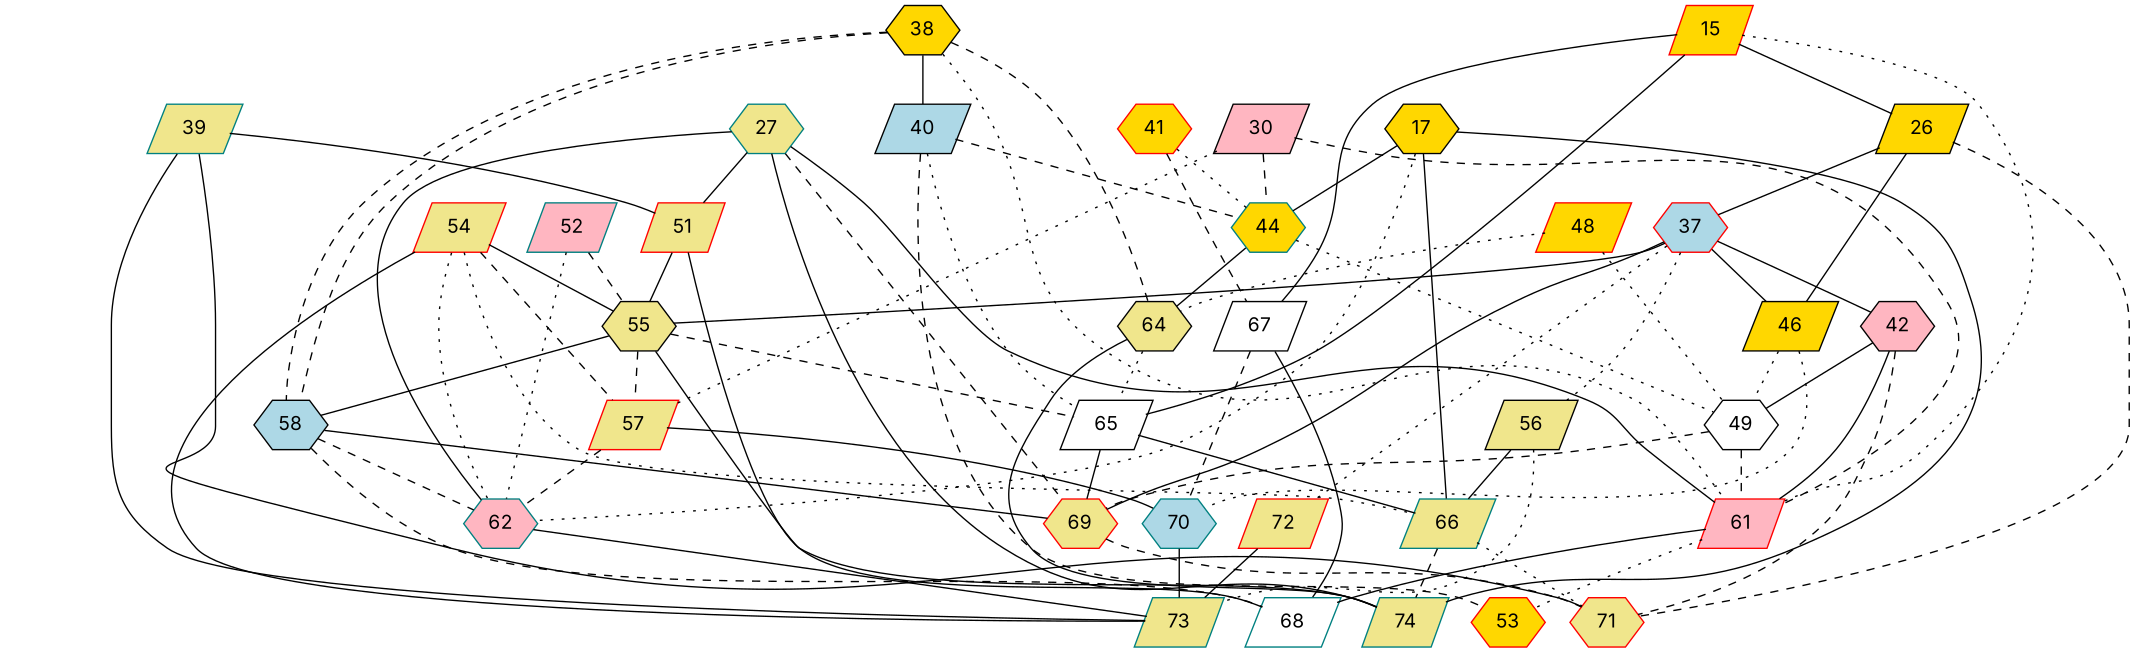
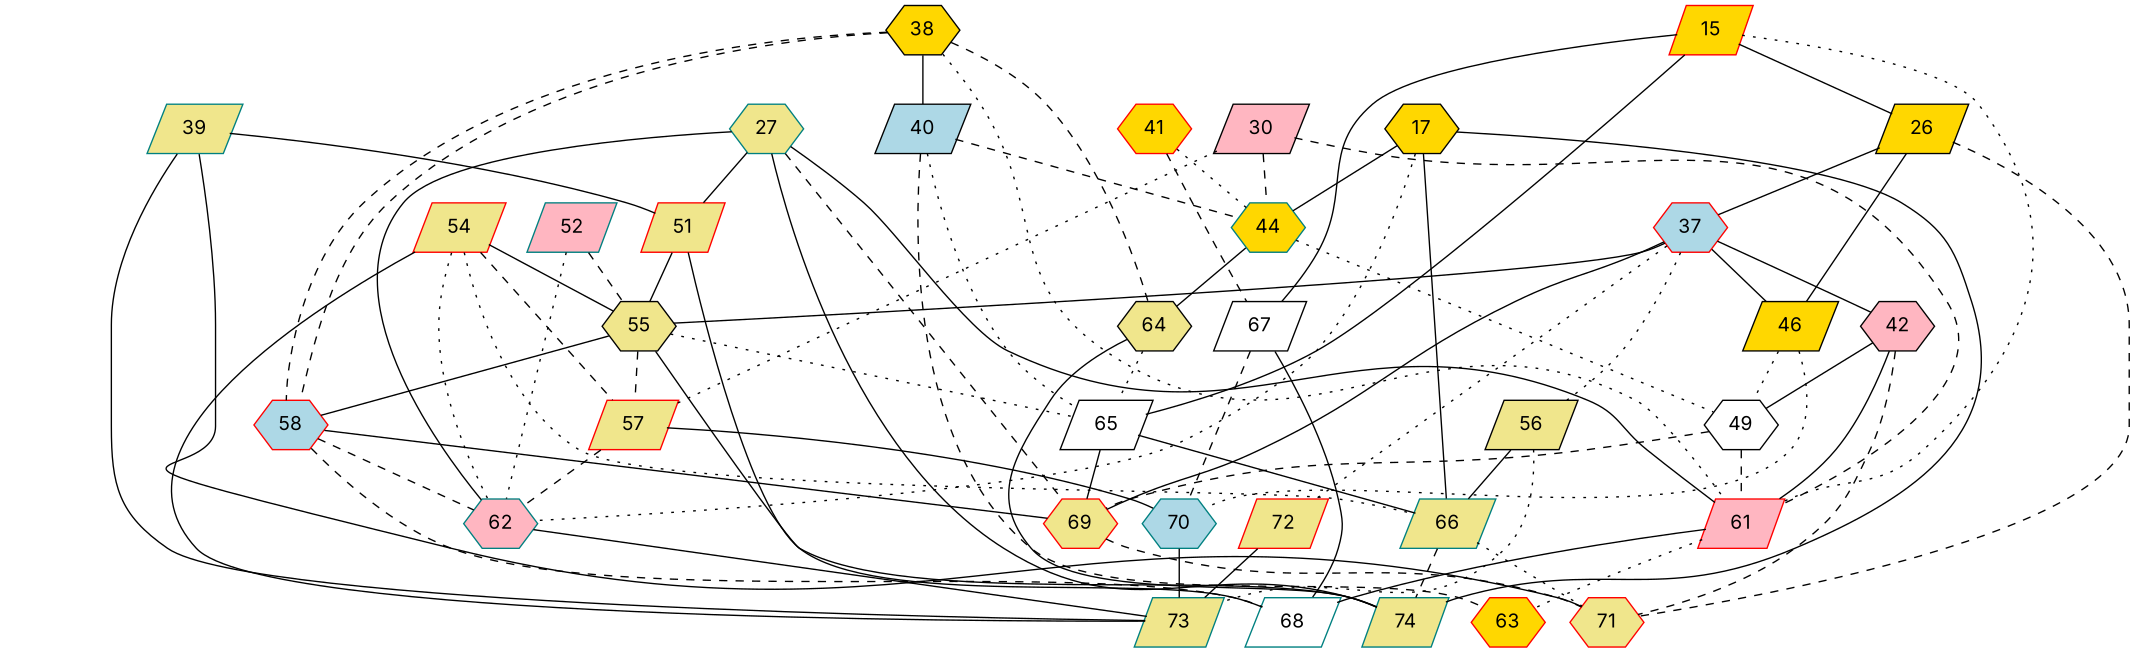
node "48": removed
edge "55" -- "65": style dashed -> dotted
node "58": color black -> red
node "53": label "53" -> "63"
